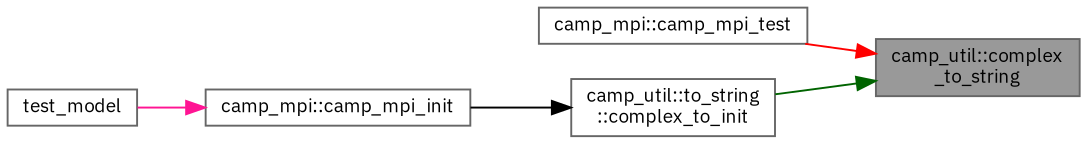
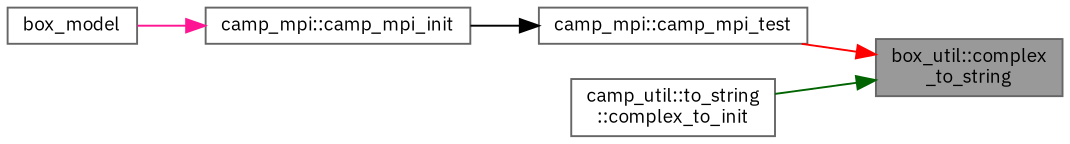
node "camp_util::complex _to_string": label "camp_util::complex _to_string" -> "box_util::complex _to_string"
node "test_model": label "test_model" -> "box_model"
edge "camp_mpi::camp_mpi_init" -> "camp_util::to_string ::complex_to_init": now "camp_mpi::camp_mpi_init" -> "camp_mpi::camp_mpi_test"
